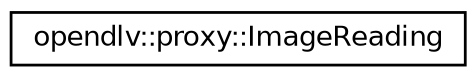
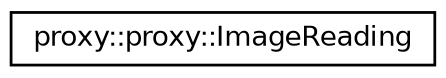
node "opendlv::proxy::ImageReading": label "opendlv::proxy::ImageReading" -> "proxy::proxy::ImageReading"
